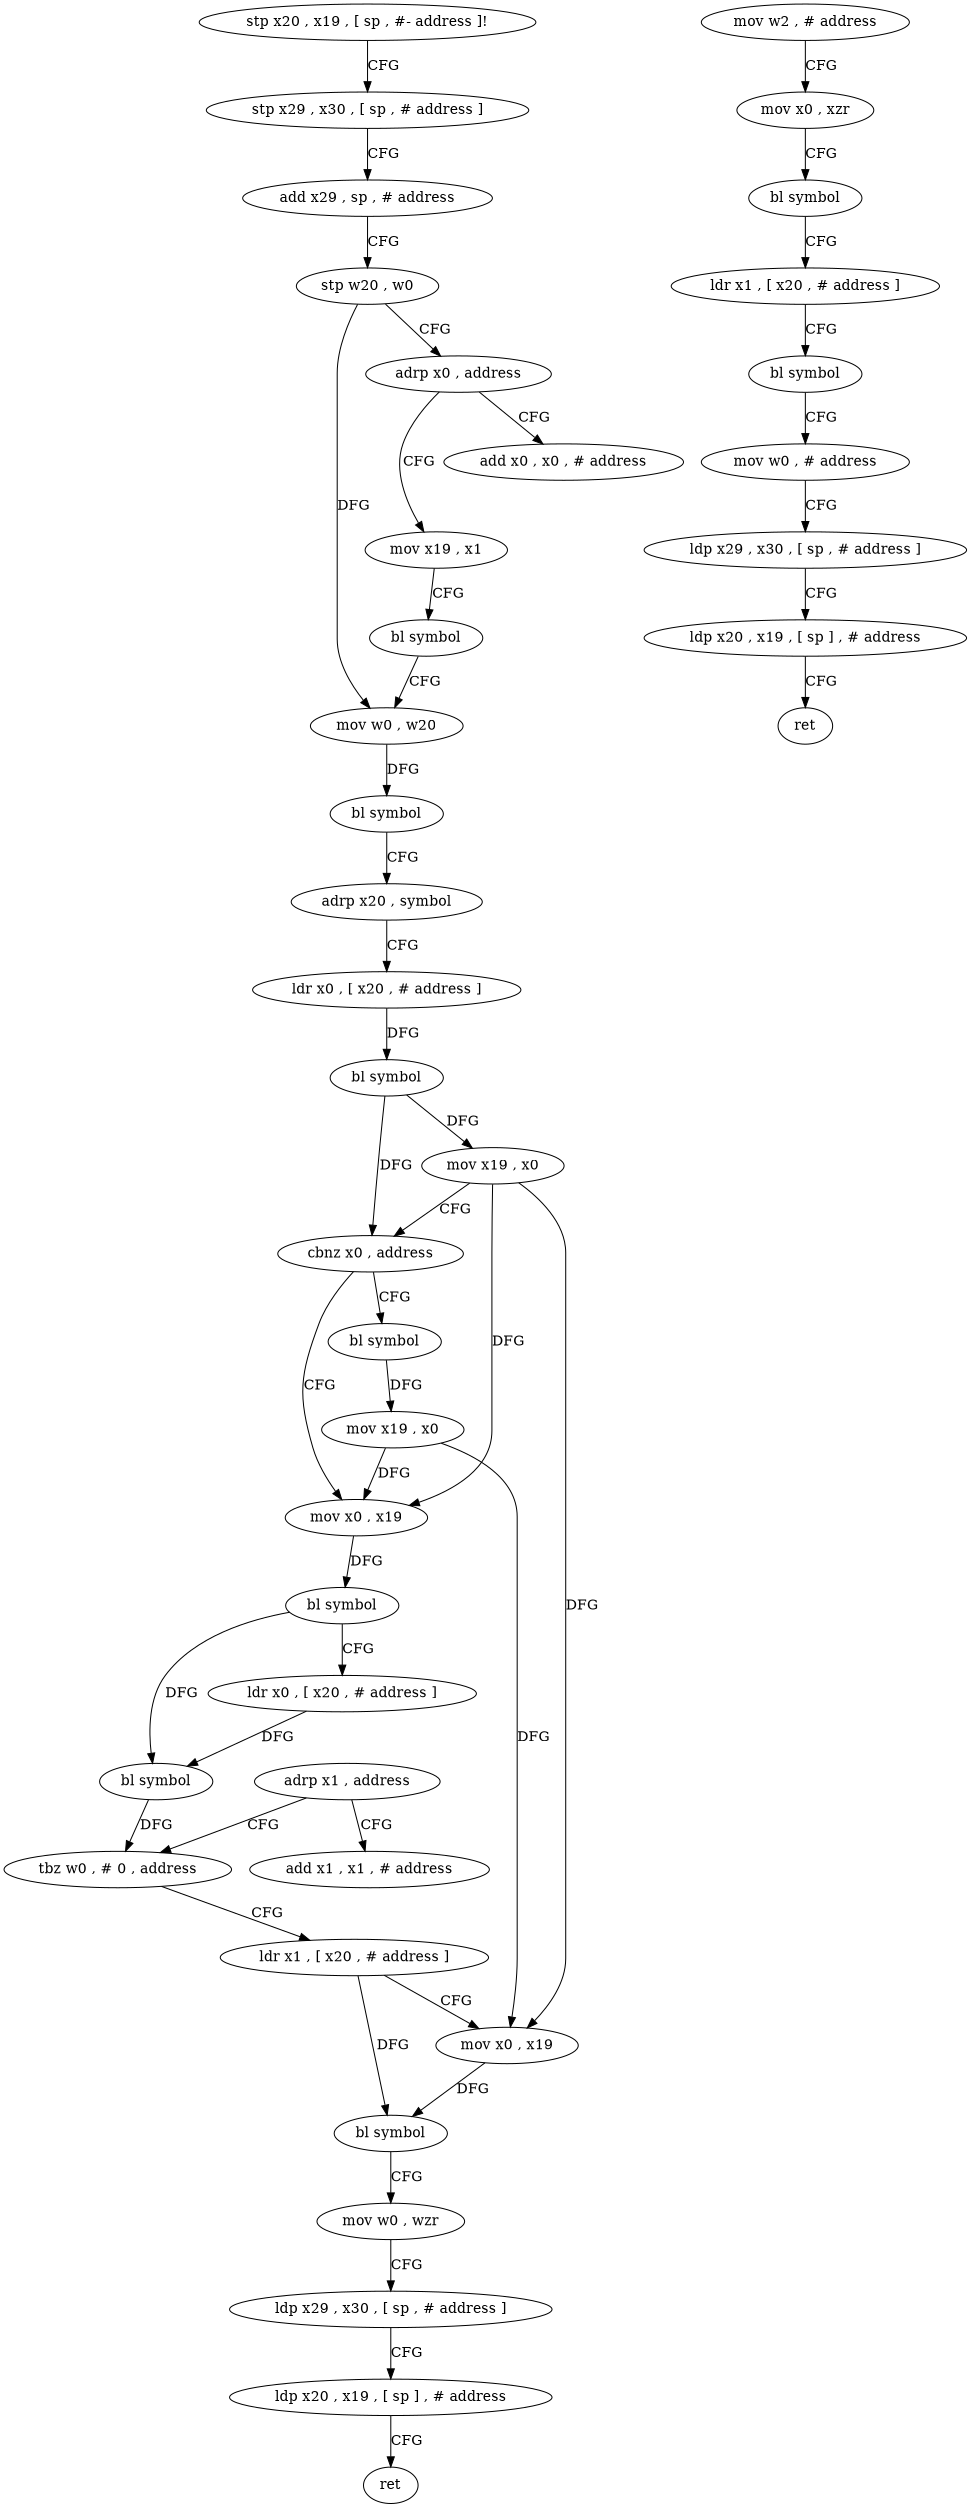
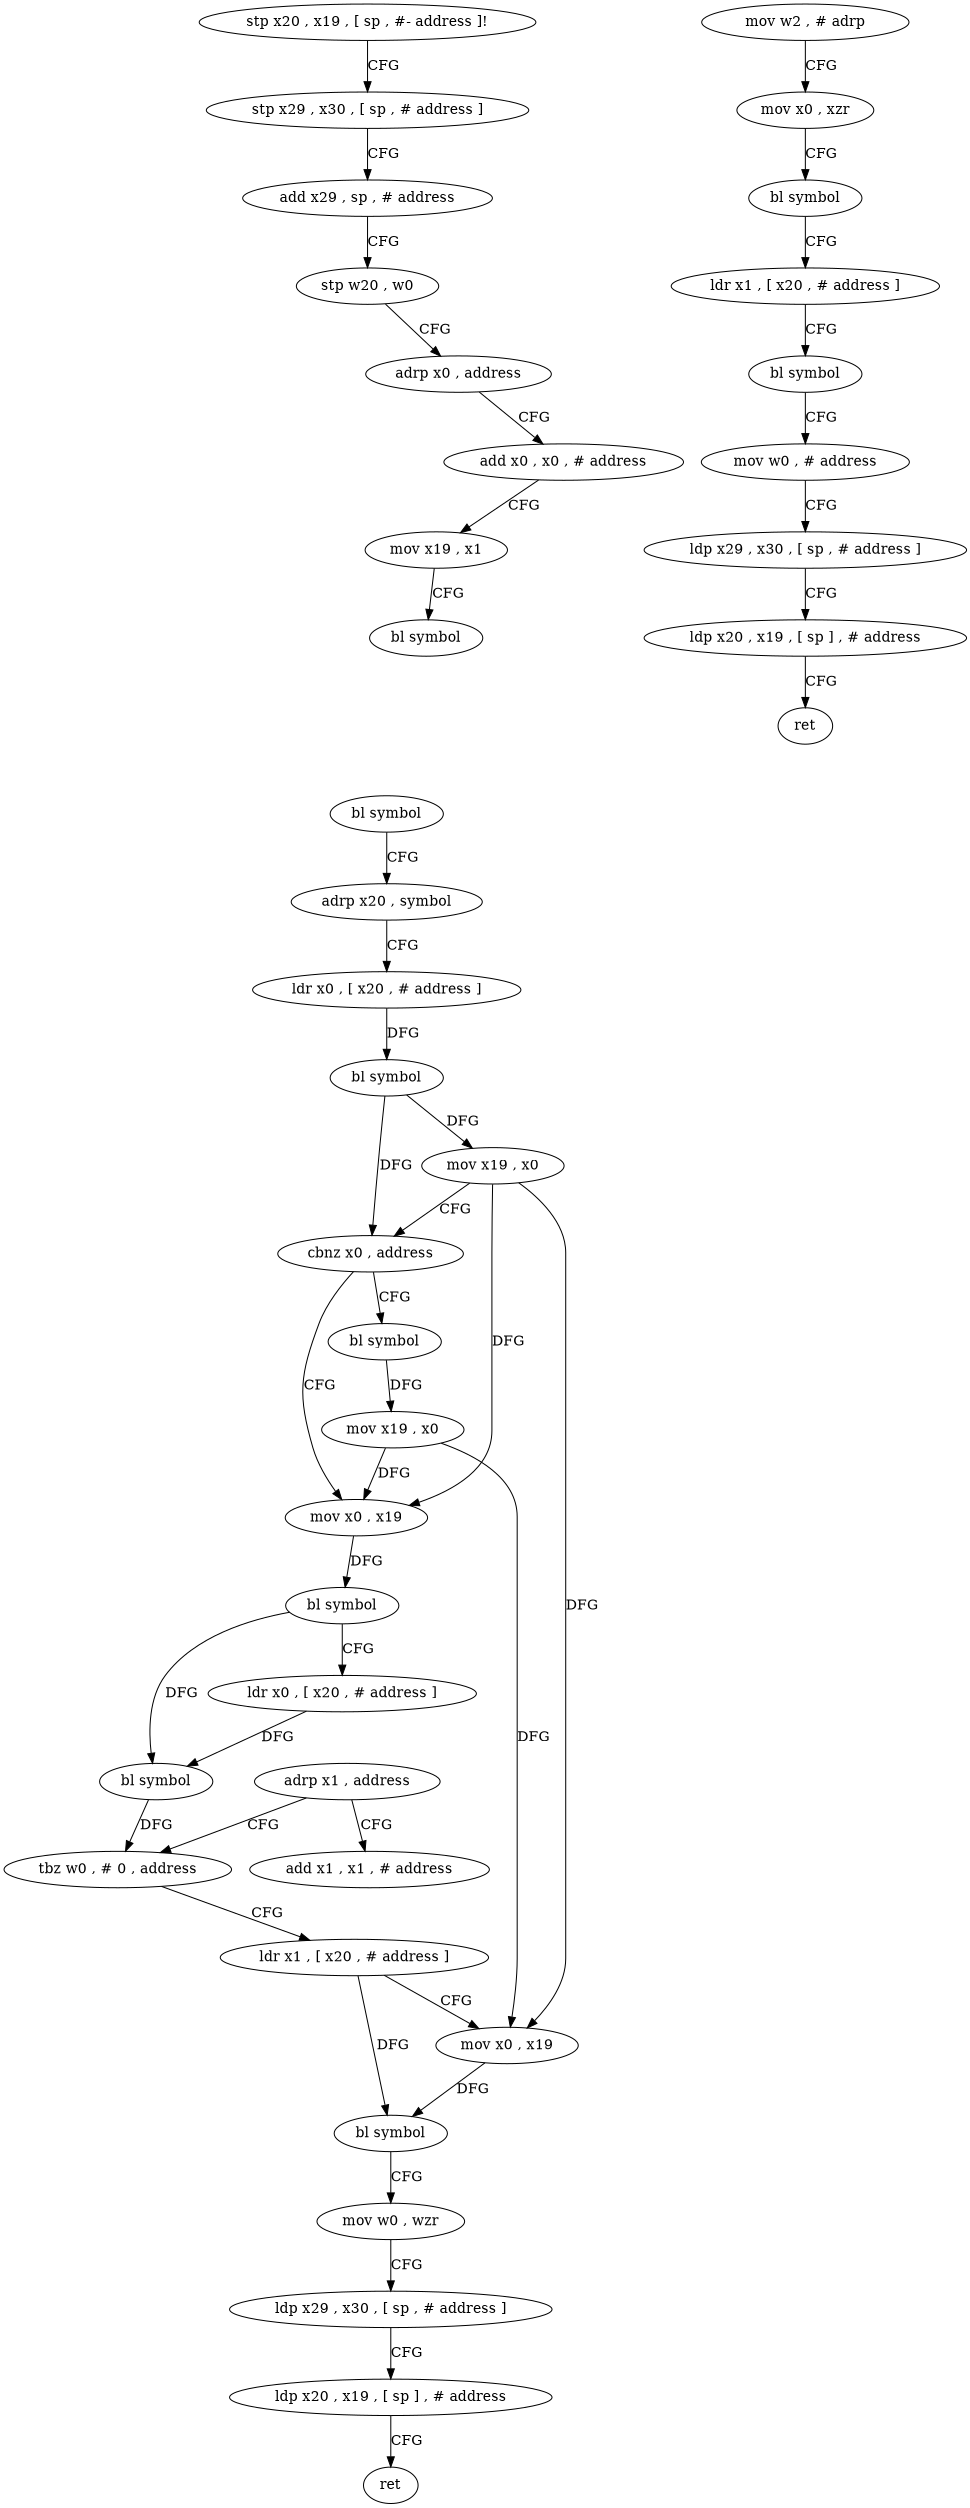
node "mov w2 , # address": label "mov w2 , # address" -> "mov w2 , # adrp"
edge "adrp x0 , address" -> "mov x19 , x1": now "add x0 , x0 , # address" -> "mov x19 , x1"
node "mov w0 , w20": removed
